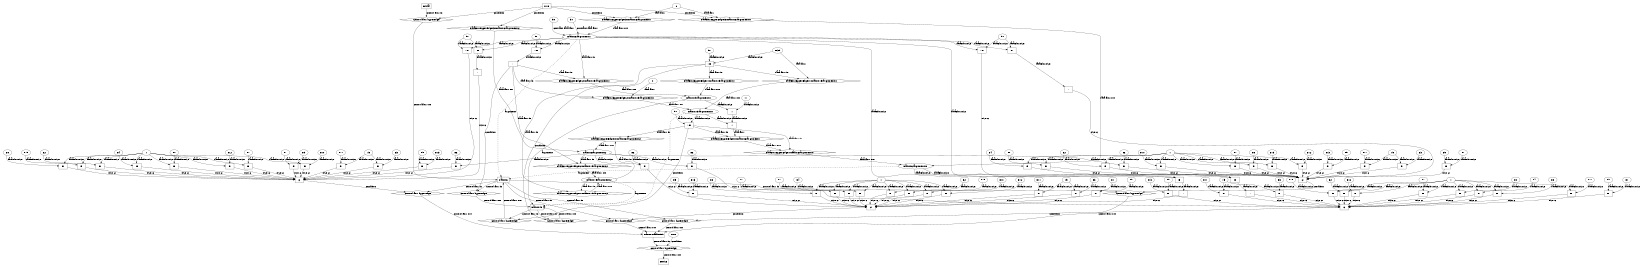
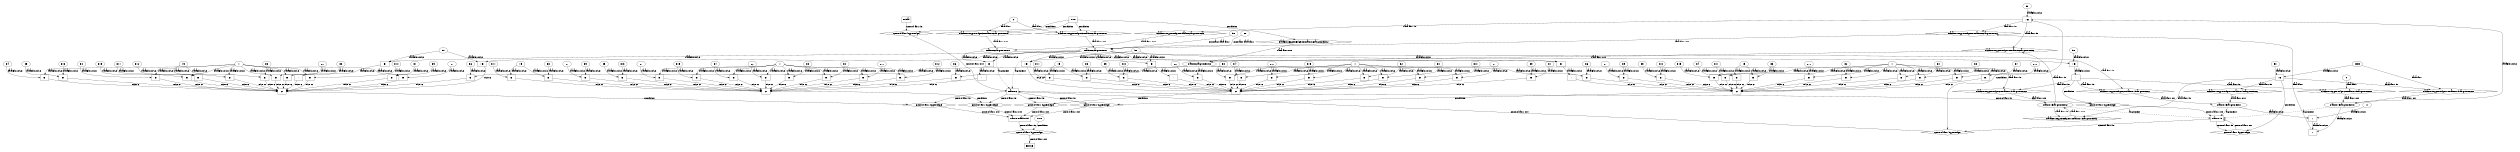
edge "DataFowHyperEdge_0_main_s6_argument_1" -> "DataFowHyperEdge_0_fail_s6_argument_0": now "DataFowHyperEdge_0_main_s6_argument_1" -> "main_s6_argument_1"
